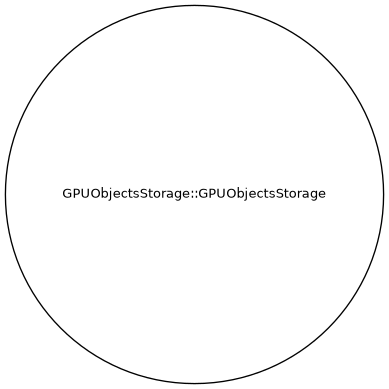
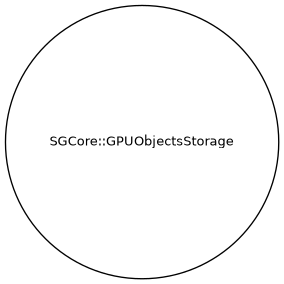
node "GPUObjectsStorage::GPUObjectsStorage": label "GPUObjectsStorage::GPUObjectsStorage" -> "SGCore::GPUObjectsStorage"
